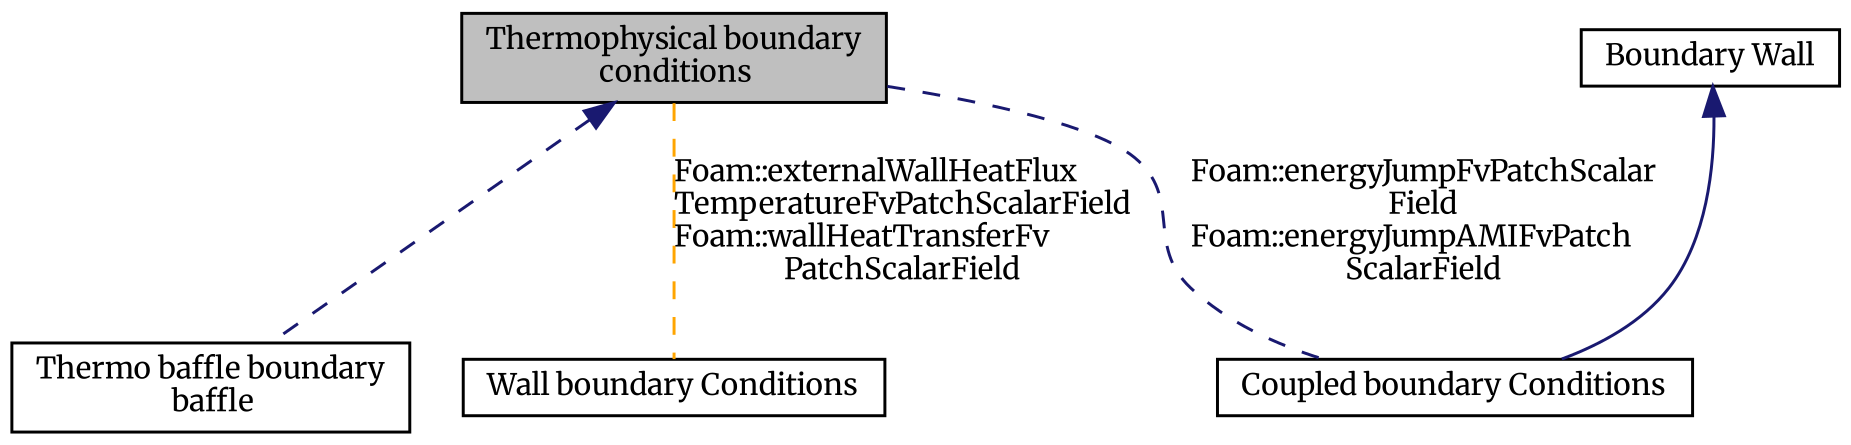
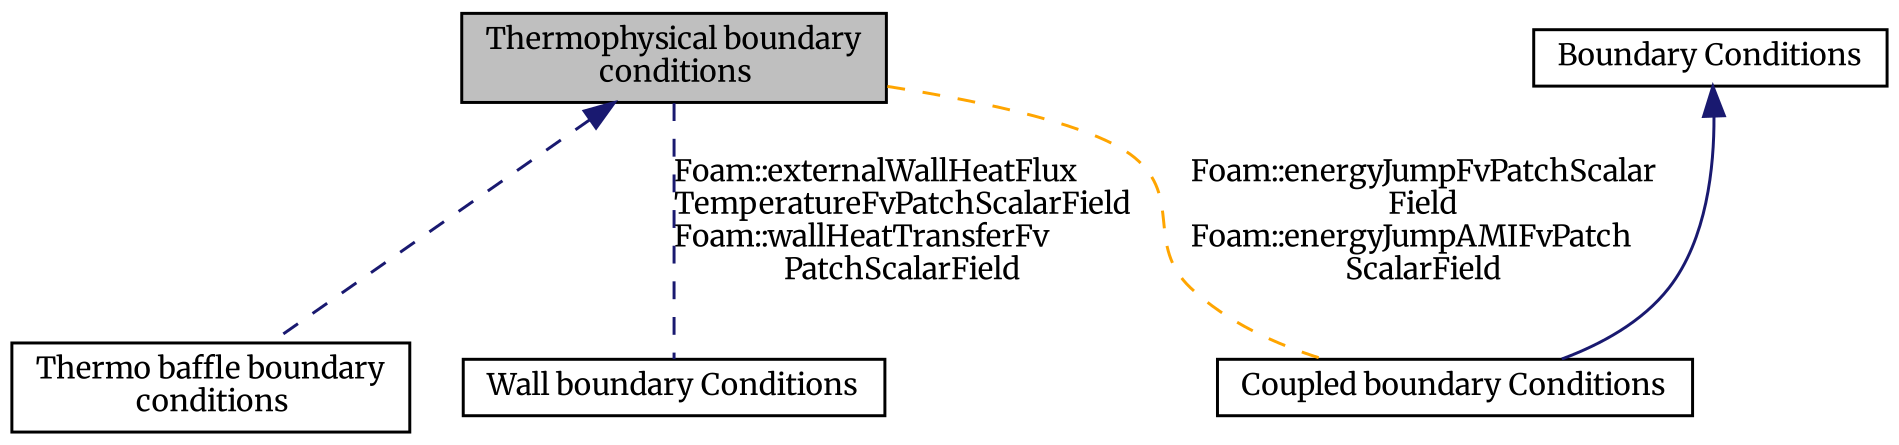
node "Boundary Wall": label "Boundary Wall" -> "Boundary Conditions"
edge "Thermophysical boundary conditions" -- "Coupled boundary Conditions": color midnightblue -> orange
edge "Thermophysical boundary conditions" -- "Wall boundary Conditions": color orange -> midnightblue
node "Thermo baffle boundary baffle": label "Thermo baffle boundary baffle" -> "Thermo baffle boundary conditions"
